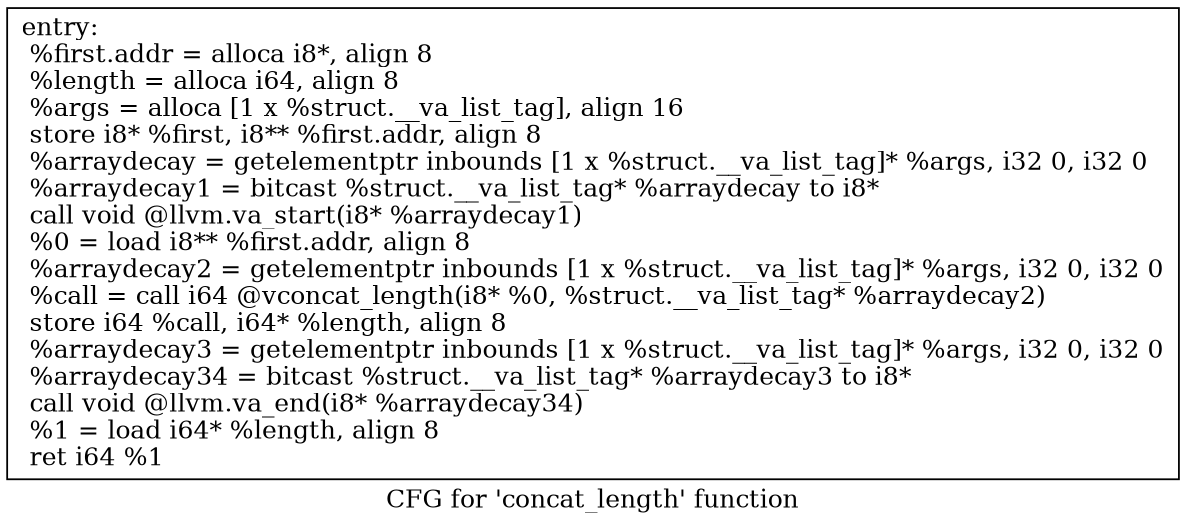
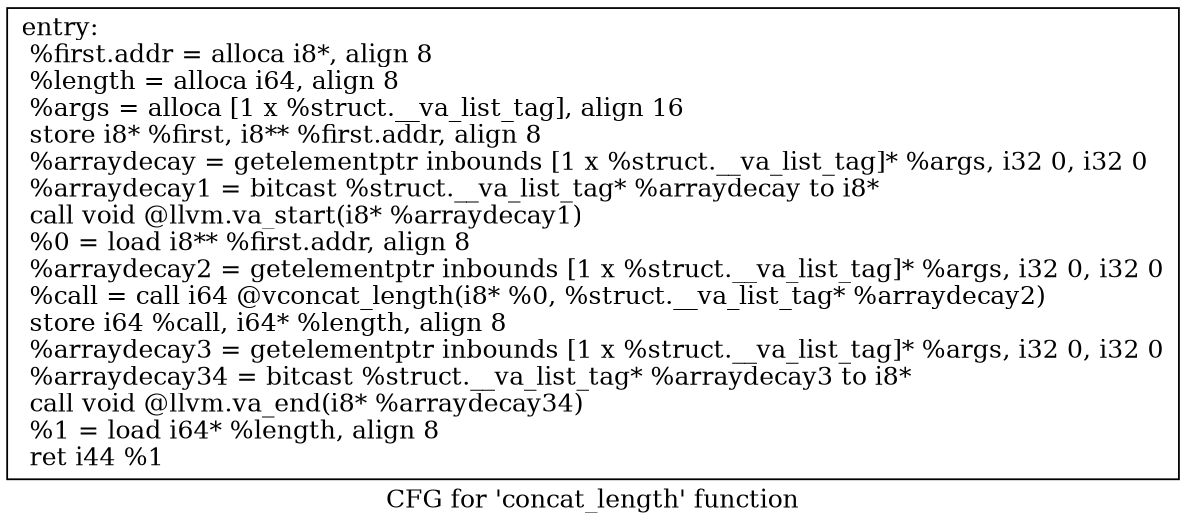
node "entry:": text "ret i64 %1" -> "ret i44 %1"
